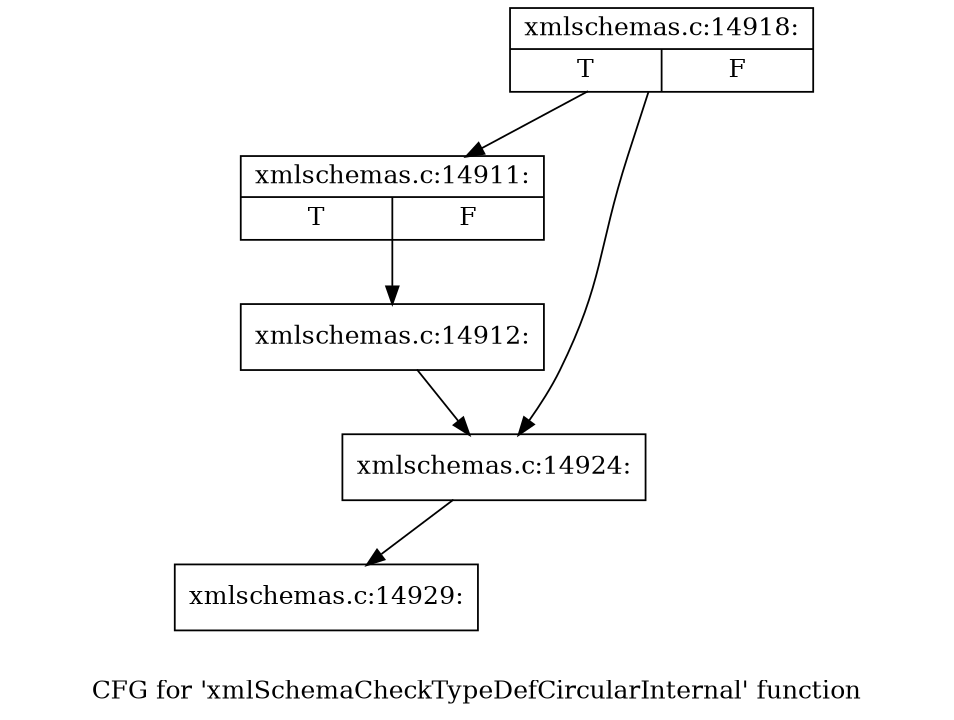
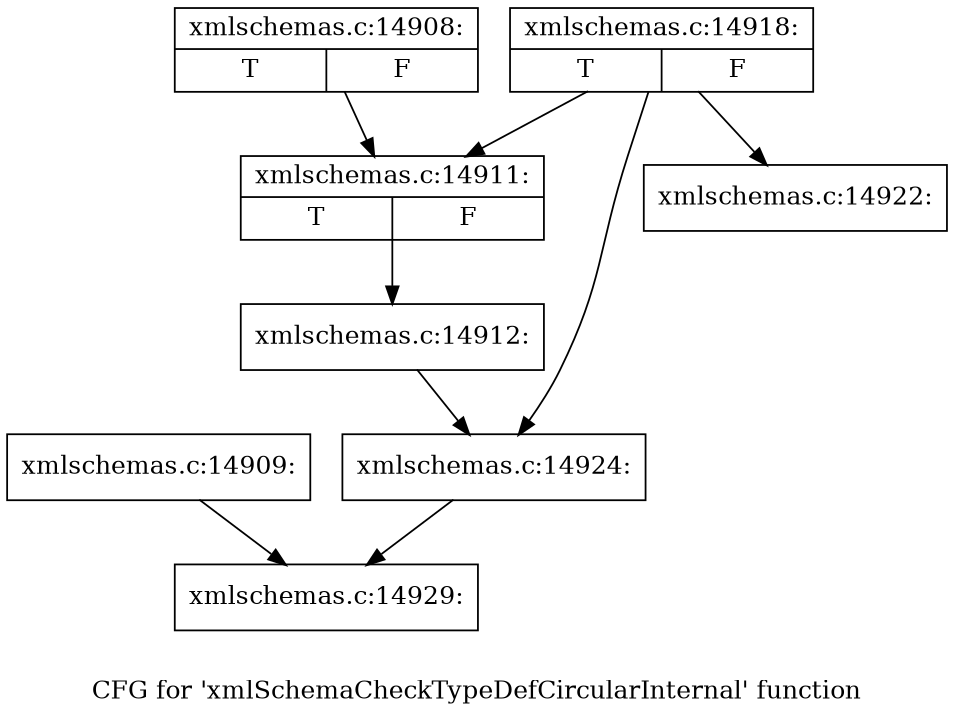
node "xmlschemas.c:14908:": added
node "xmlschemas.c:14922:": added
node "xmlschemas.c:14909:": added
